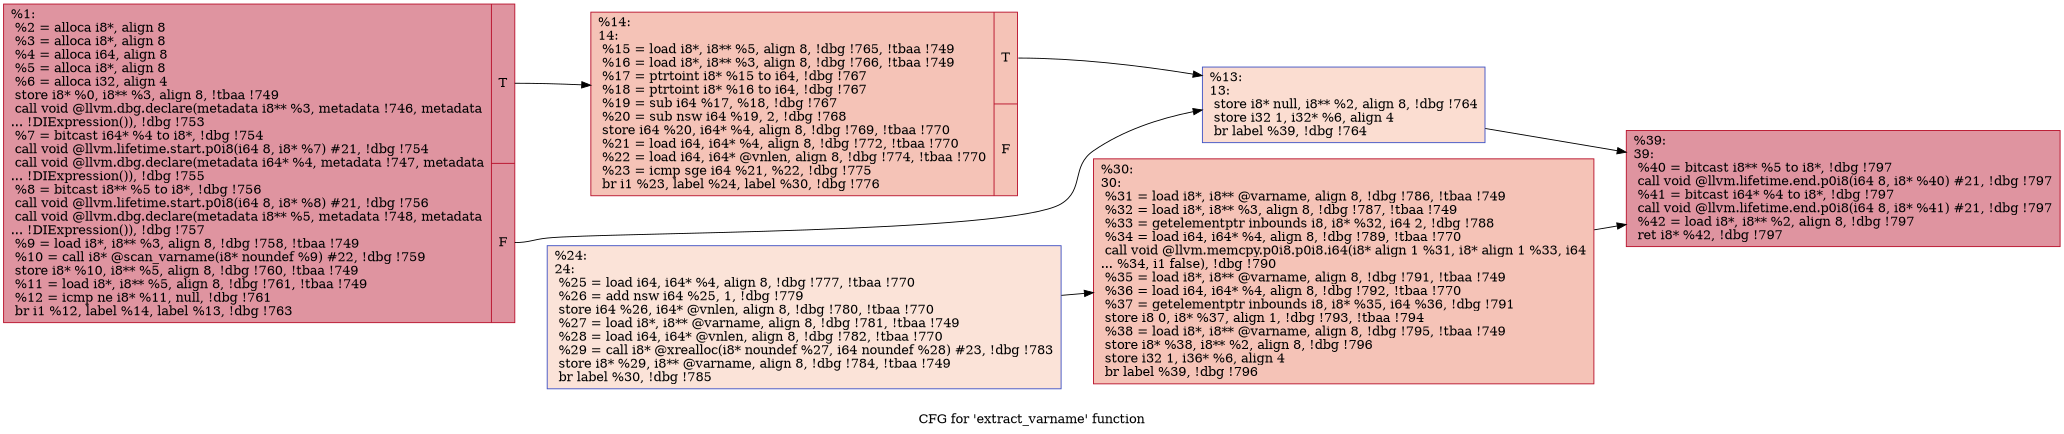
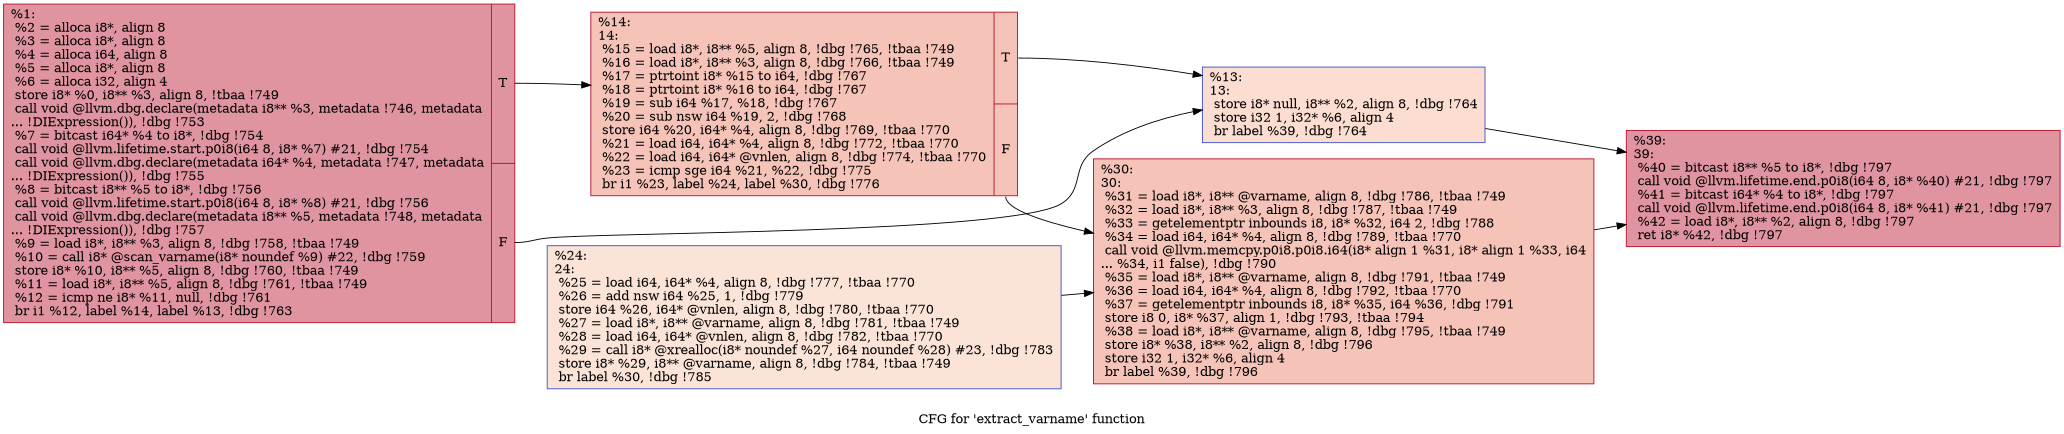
edge "%14:" -> "%30:": added
node "%30:": text "store i32 1, i36* %6, align 4" -> "store i32 1, i32* %6, align 4"
